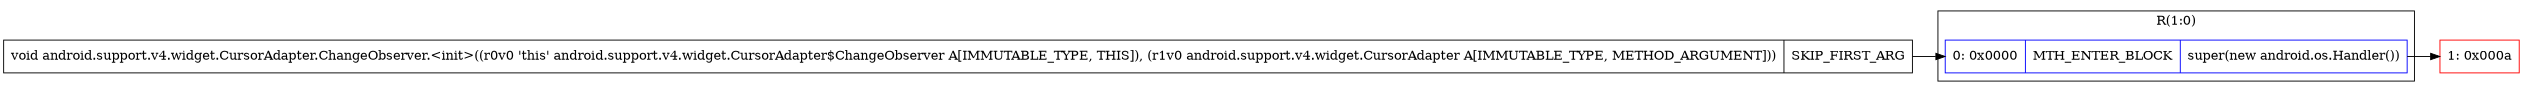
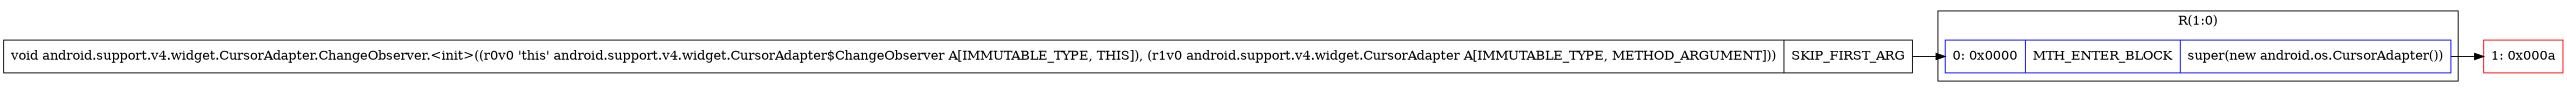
node "0: 0x0000": text "super(new android.os.Handler())" -> "super(new android.os.CursorAdapter())"
